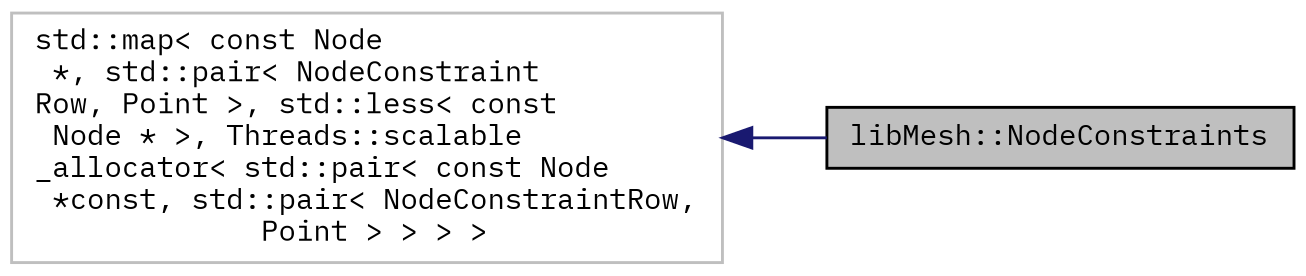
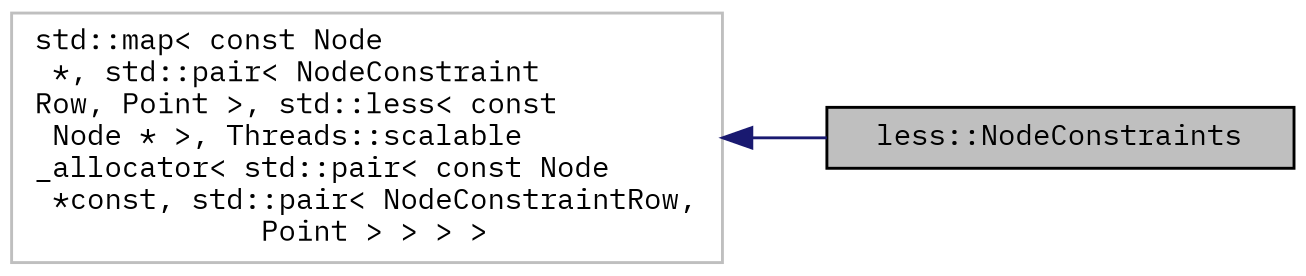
node "libMesh::NodeConstraints": label "libMesh::NodeConstraints" -> "less::NodeConstraints"
